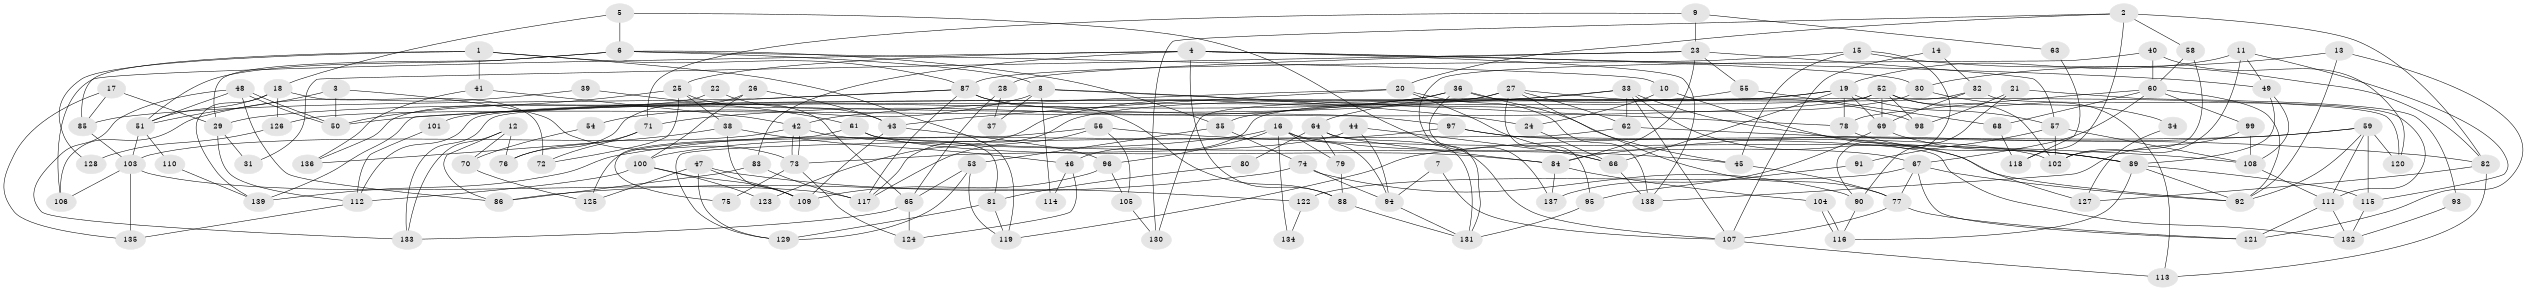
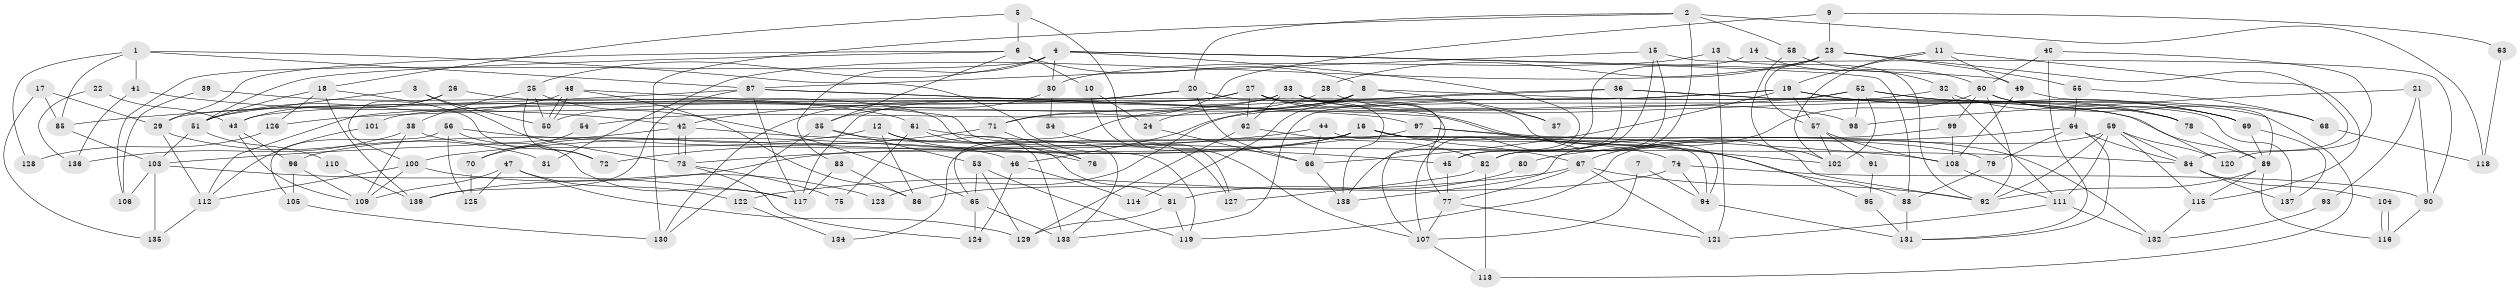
edge "35" -- "130": added
